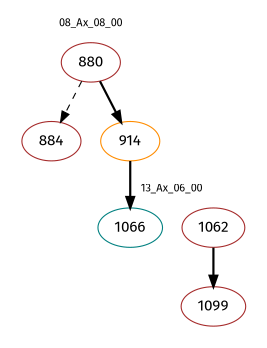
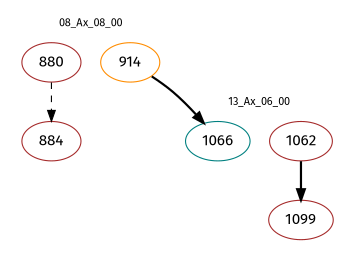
edge "880" -> "914": removed
